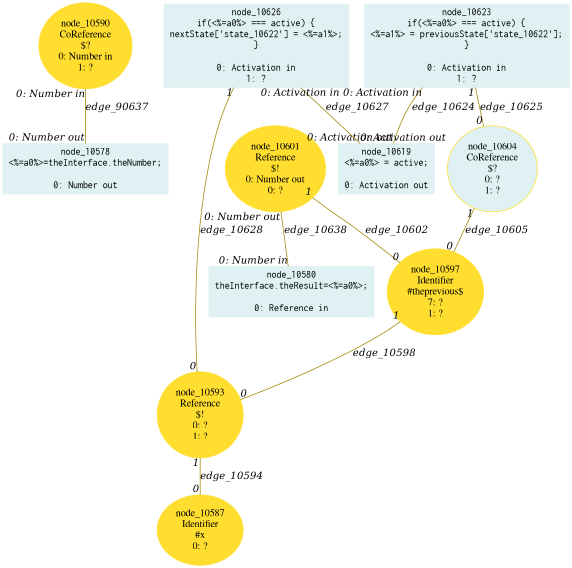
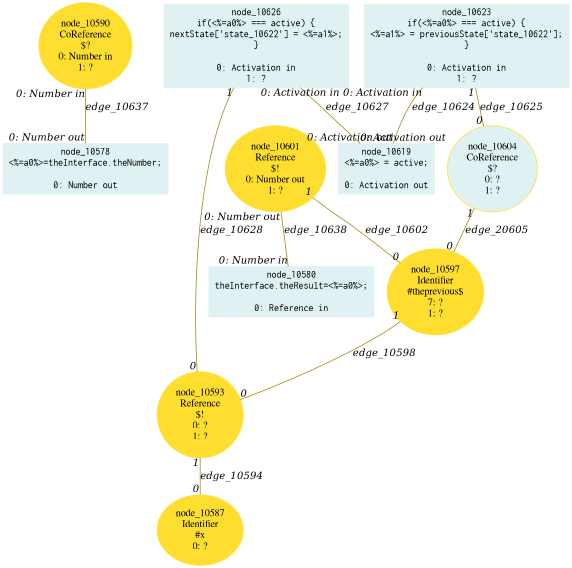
edge "node_10590 CoReference $? 0: Number in 1: ?" -- "node_10578 <%=a0%>=theInterface.theNumber; 0: Number out": label "edge_90637" -> "edge_10637"
node "node_10601 Reference $! 0: Number out 0: ?": label "node_10601 Reference $! 0: Number out 0: ?" -> "node_10601 Reference $! 0: Number out 1: ?"
edge "node_10604 CoReference $? 0: ? 1: ?" -- "node_10597 Identifier #theprevious$ 7: ? 1: ?": label "edge_10605" -> "edge_20605"
